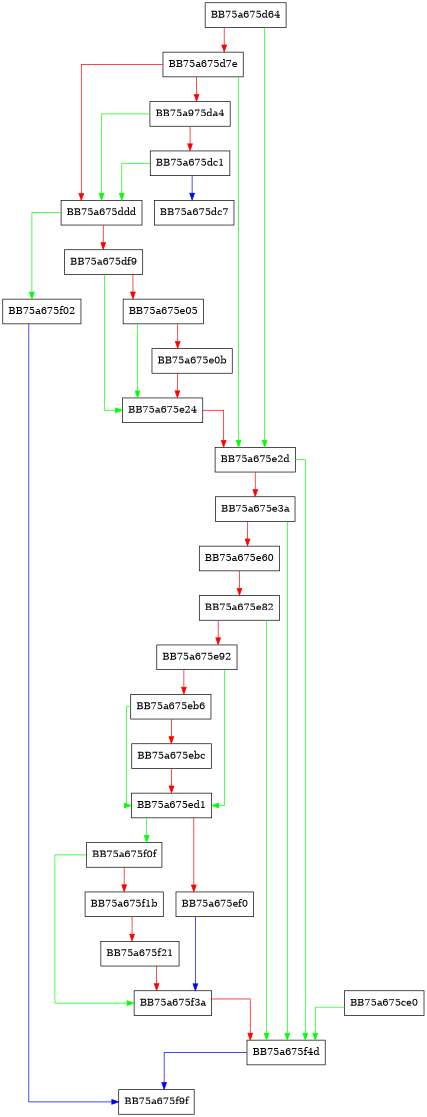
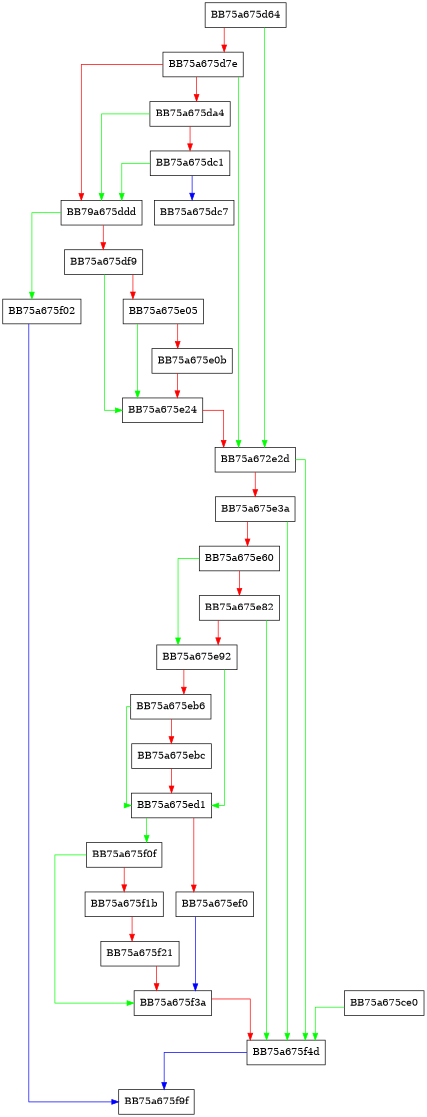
node "BB75a975da4": label "BB75a975da4" -> "BB75a675da4"
node "BB75a675ddd": label "BB75a675ddd" -> "BB79a675ddd"
node "BB75a675e2d": label "BB75a675e2d" -> "BB75a672e2d"
edge "BB75a675e60" -> "BB75a675e92": added
